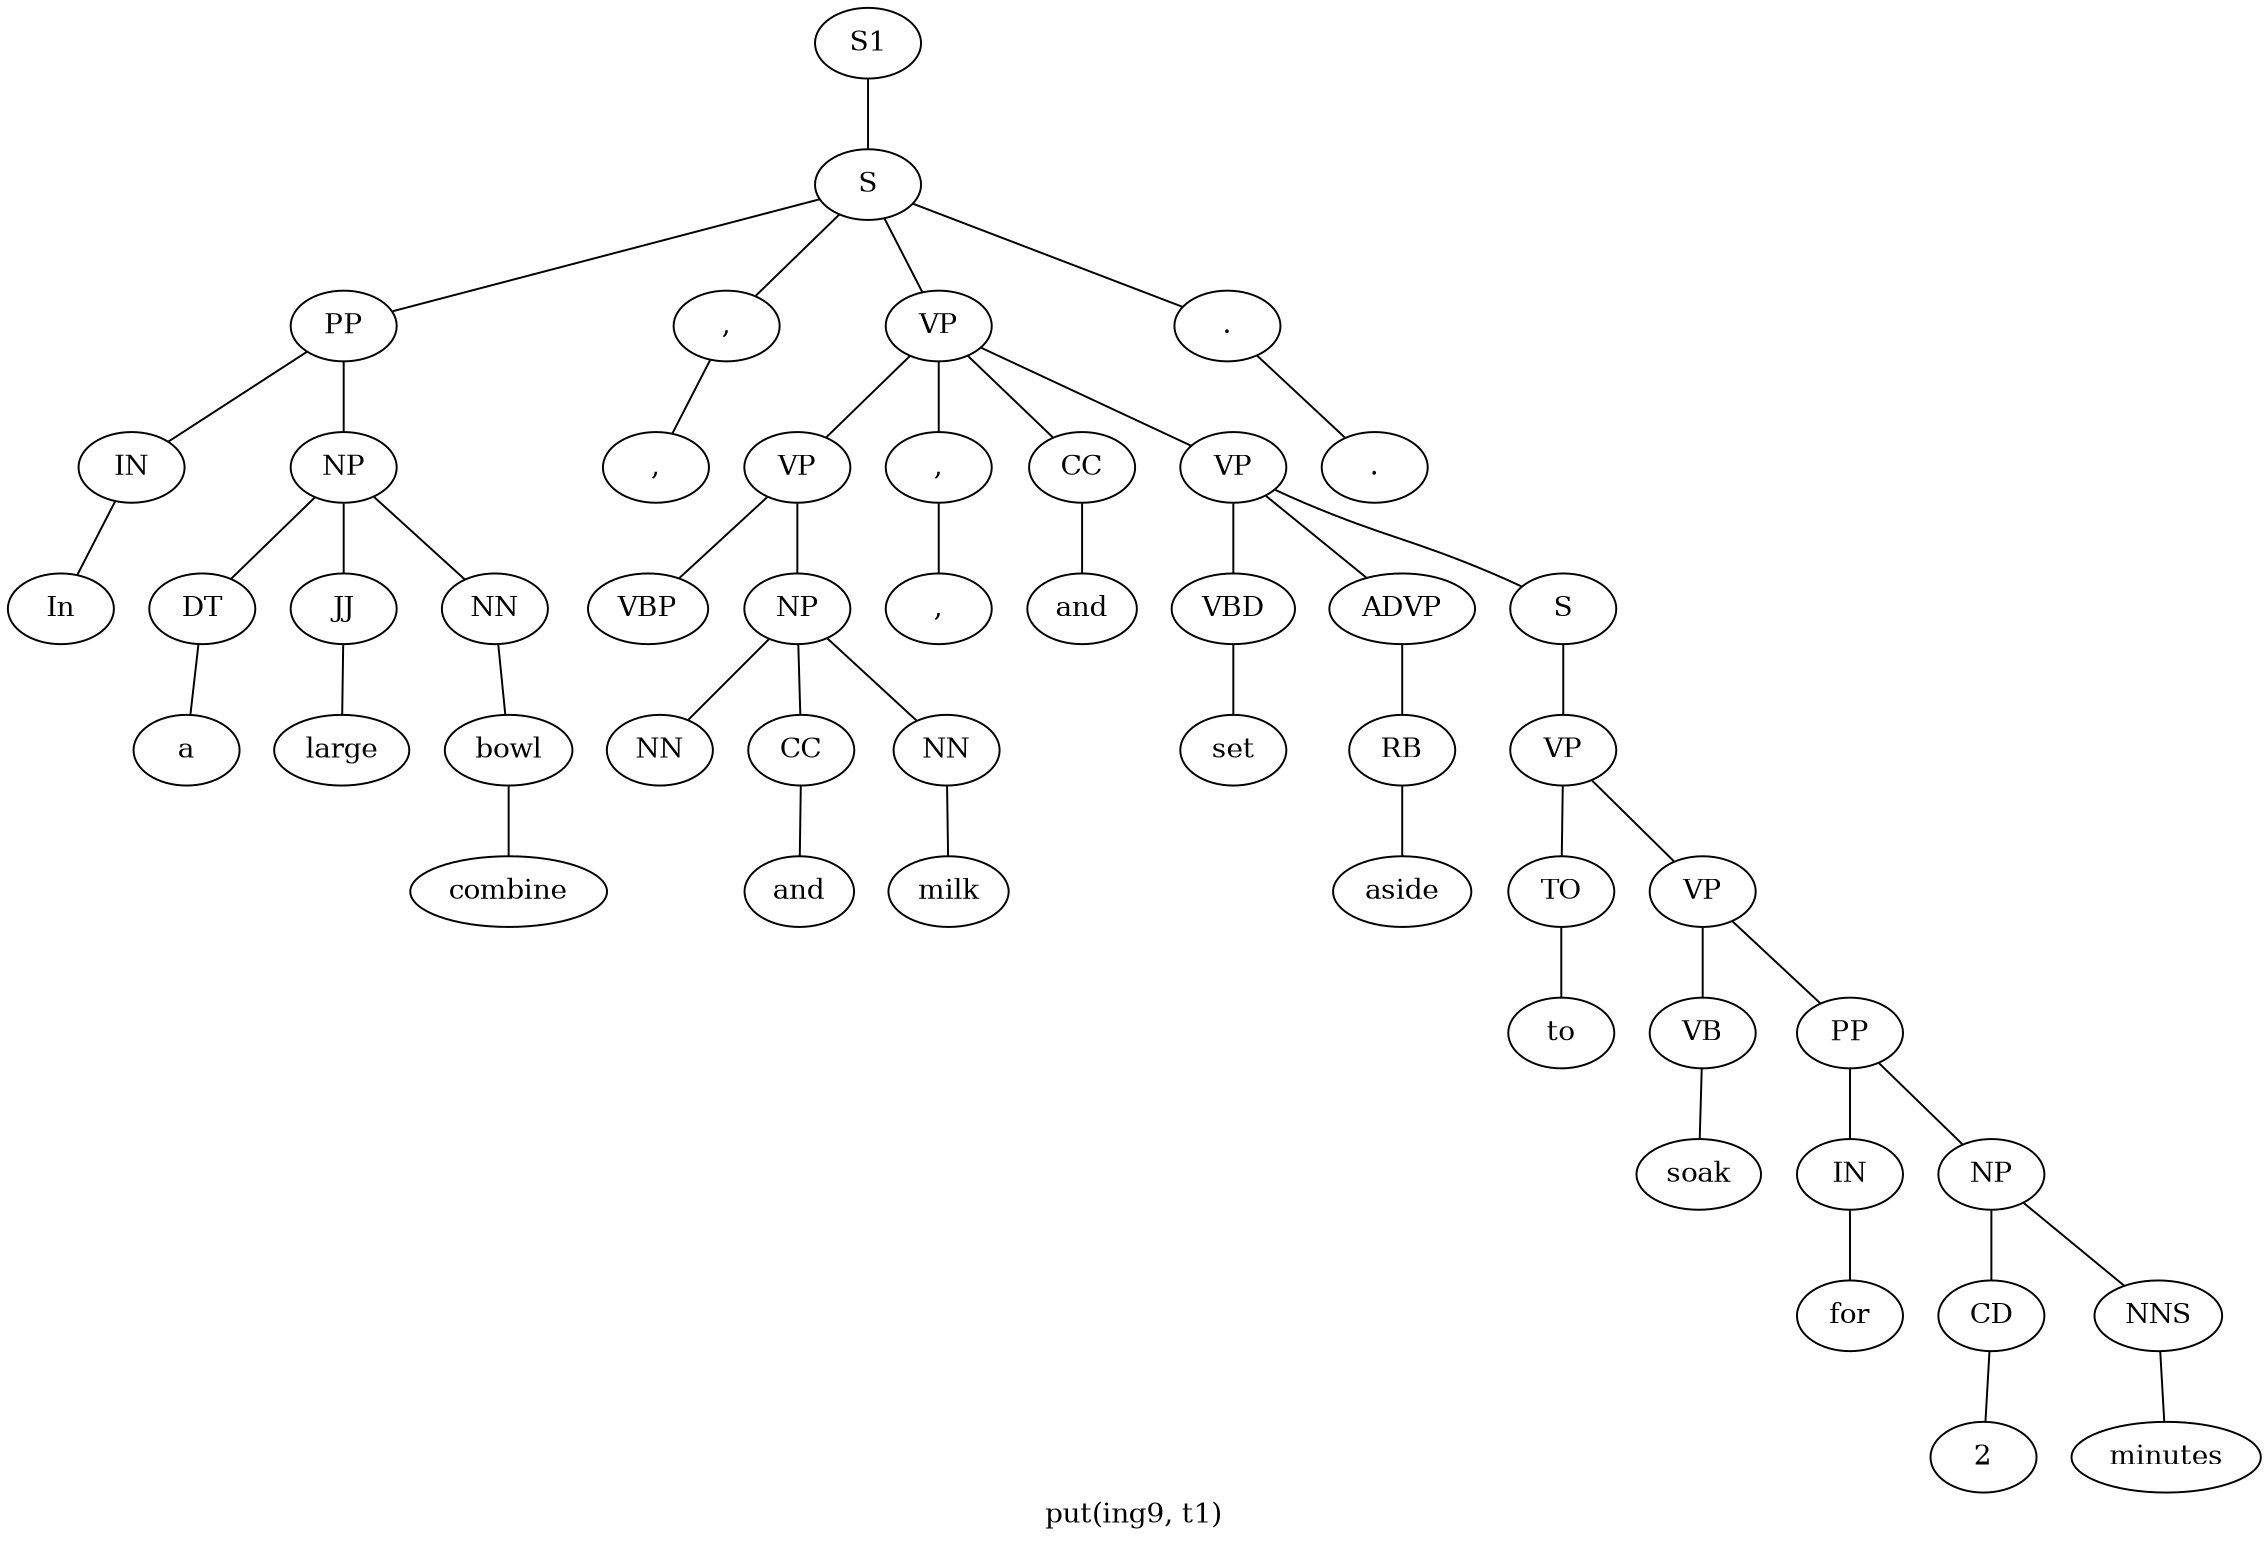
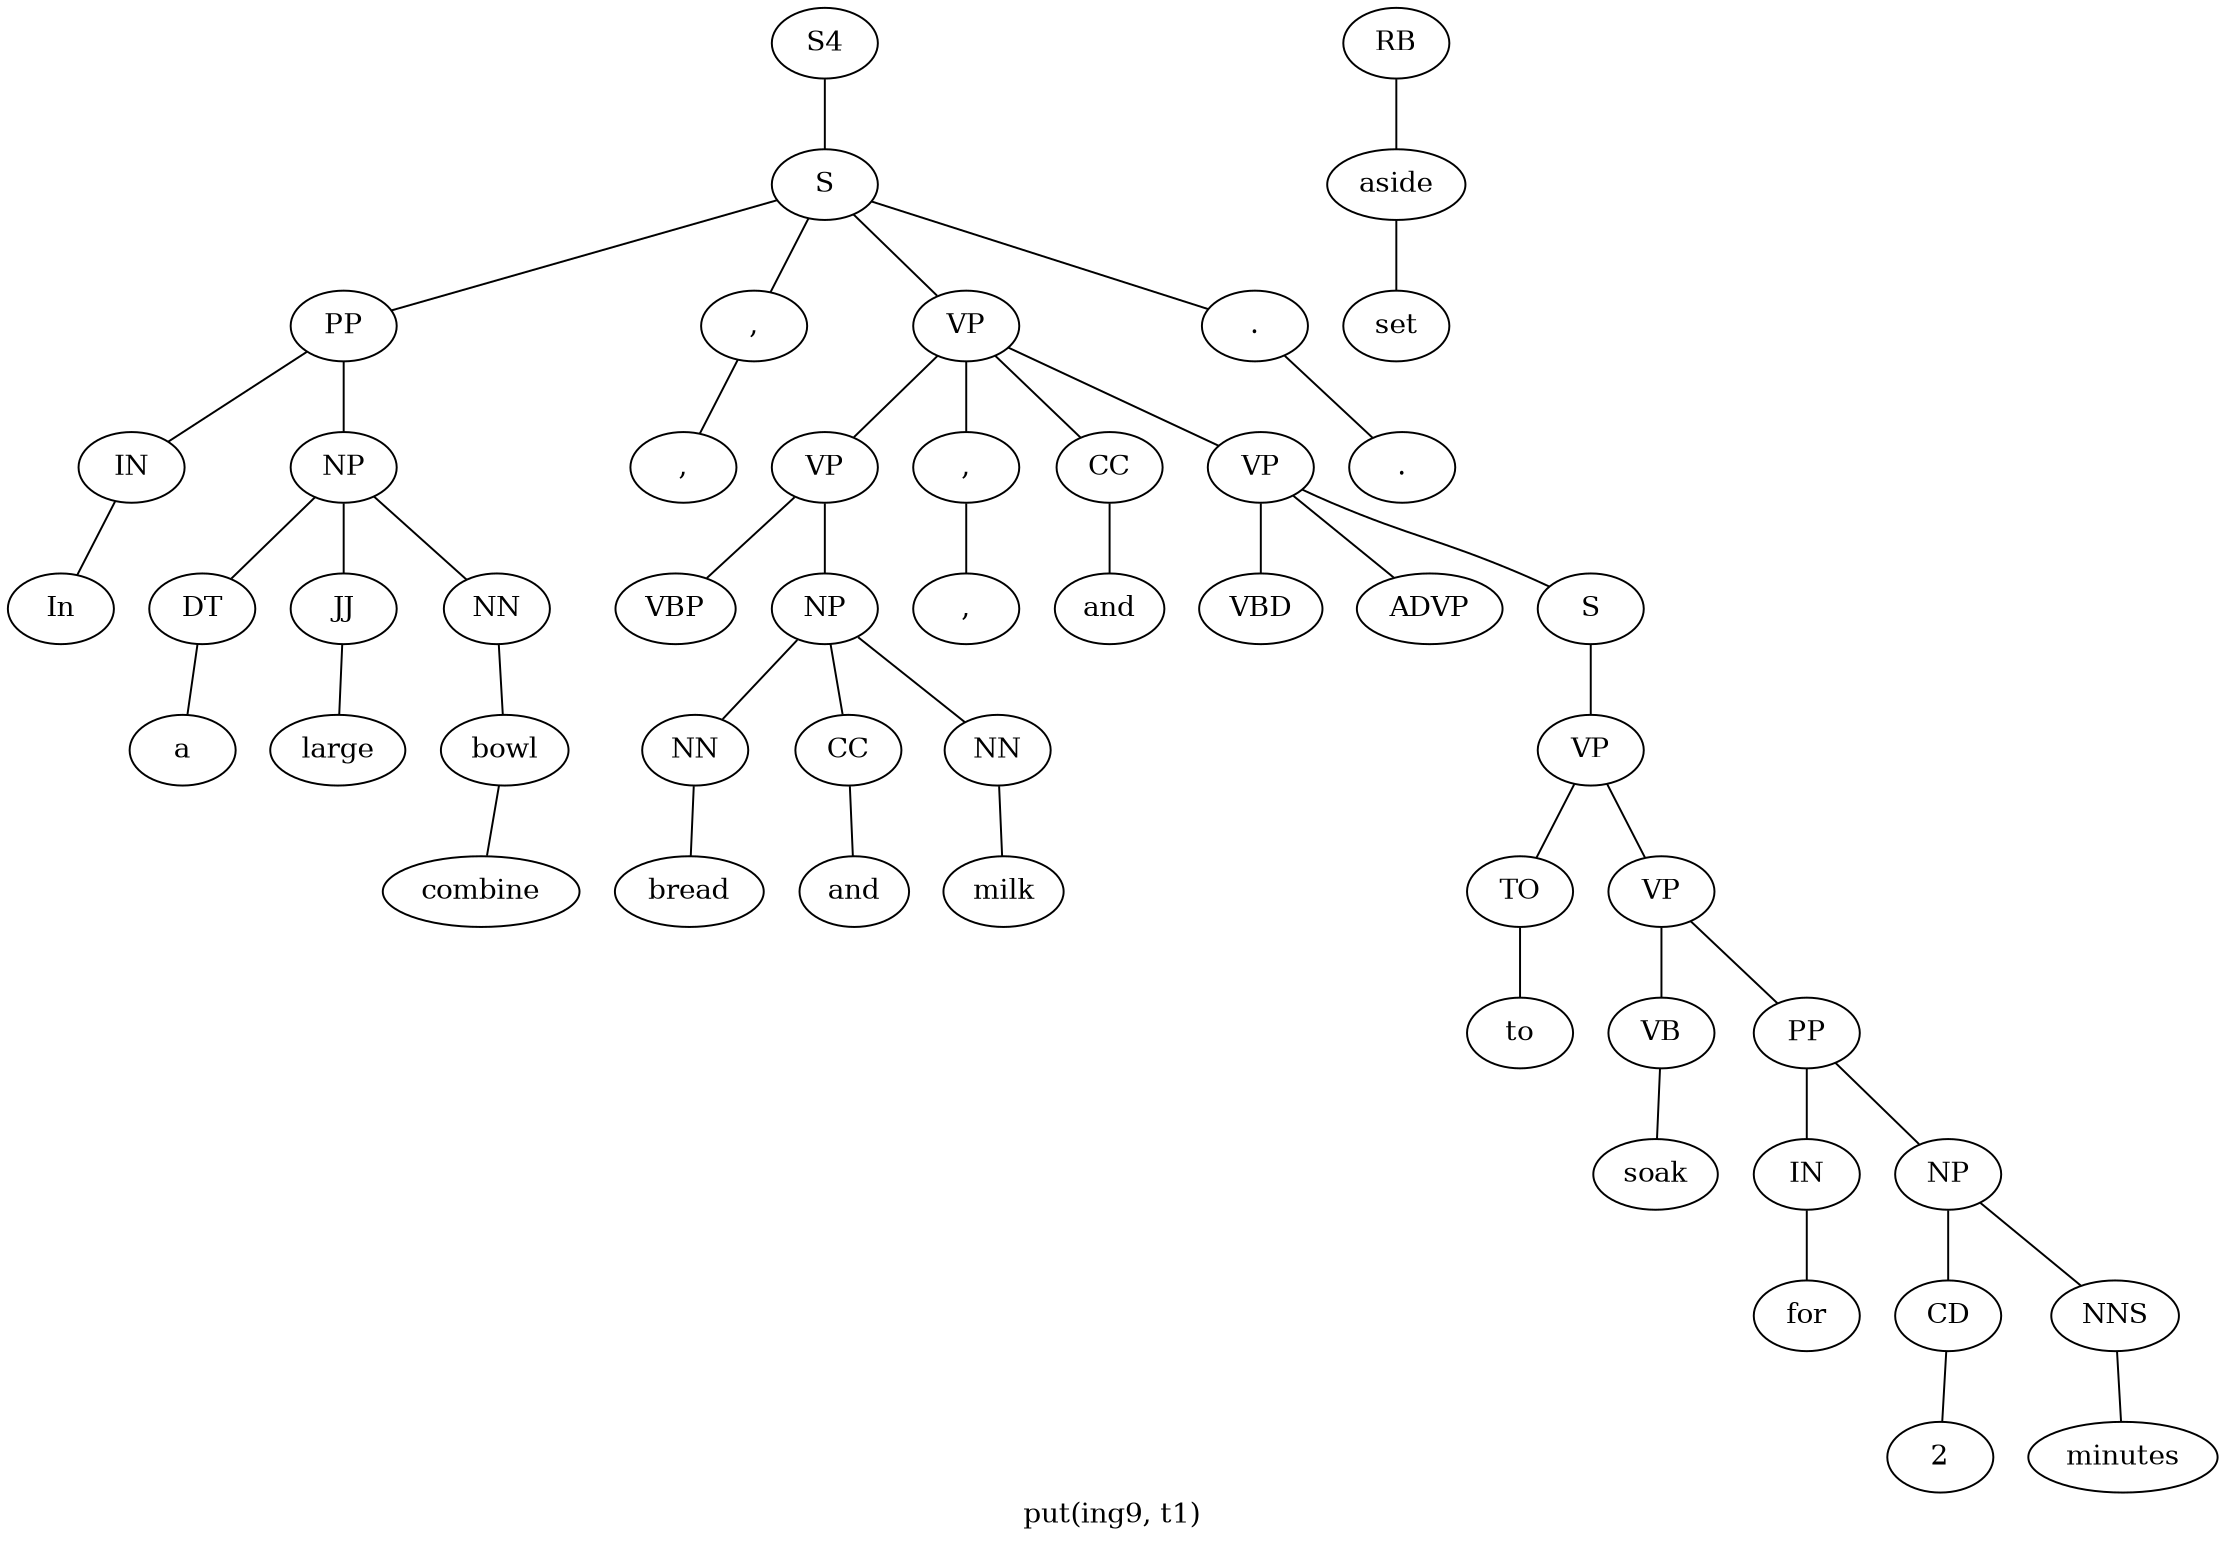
node "S1": label "S1" -> "S4"
edge "VBD" -- "set": now "aside" -- "set"
edge "ADVP" -- "RB": removed
node "bread": added
